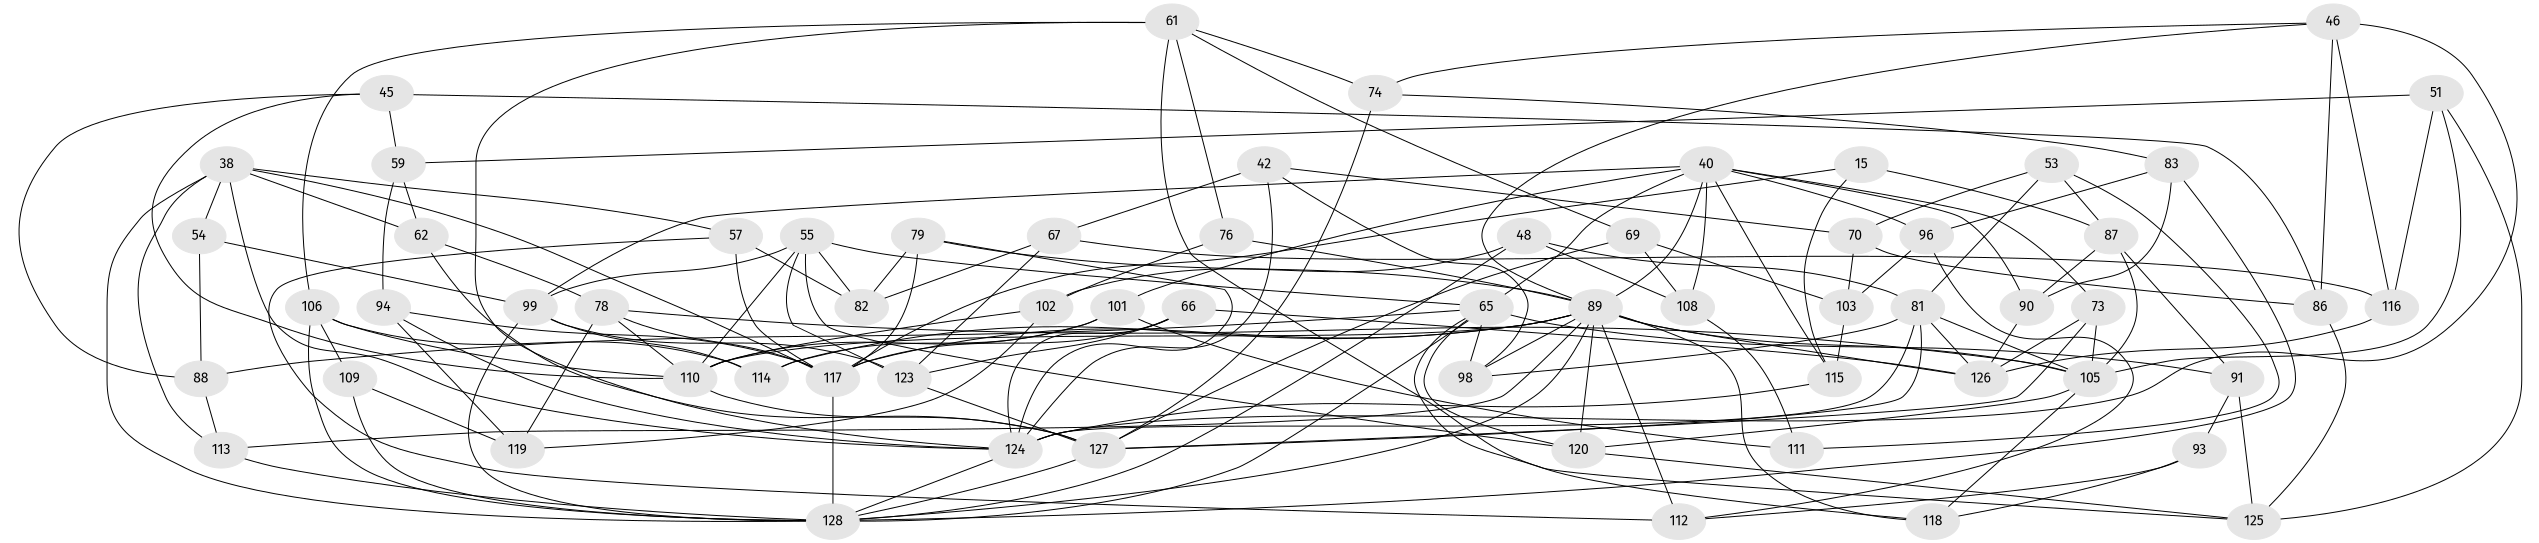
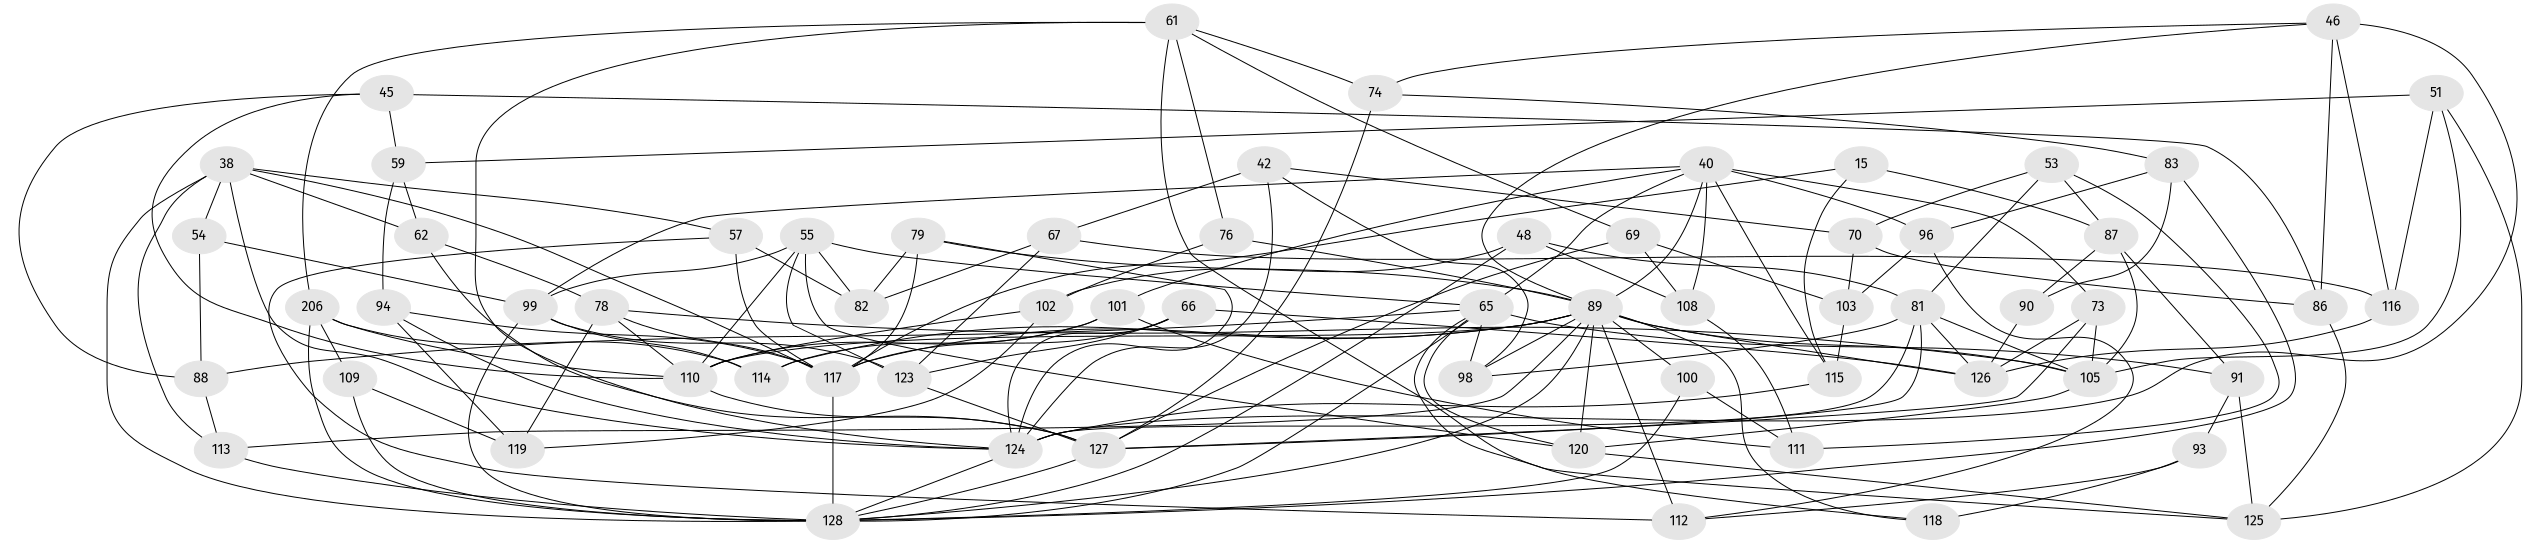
edge "40" -- "90": removed
node "106": label "106" -> "206"
node "100": added
edge "105" -- "118": removed
